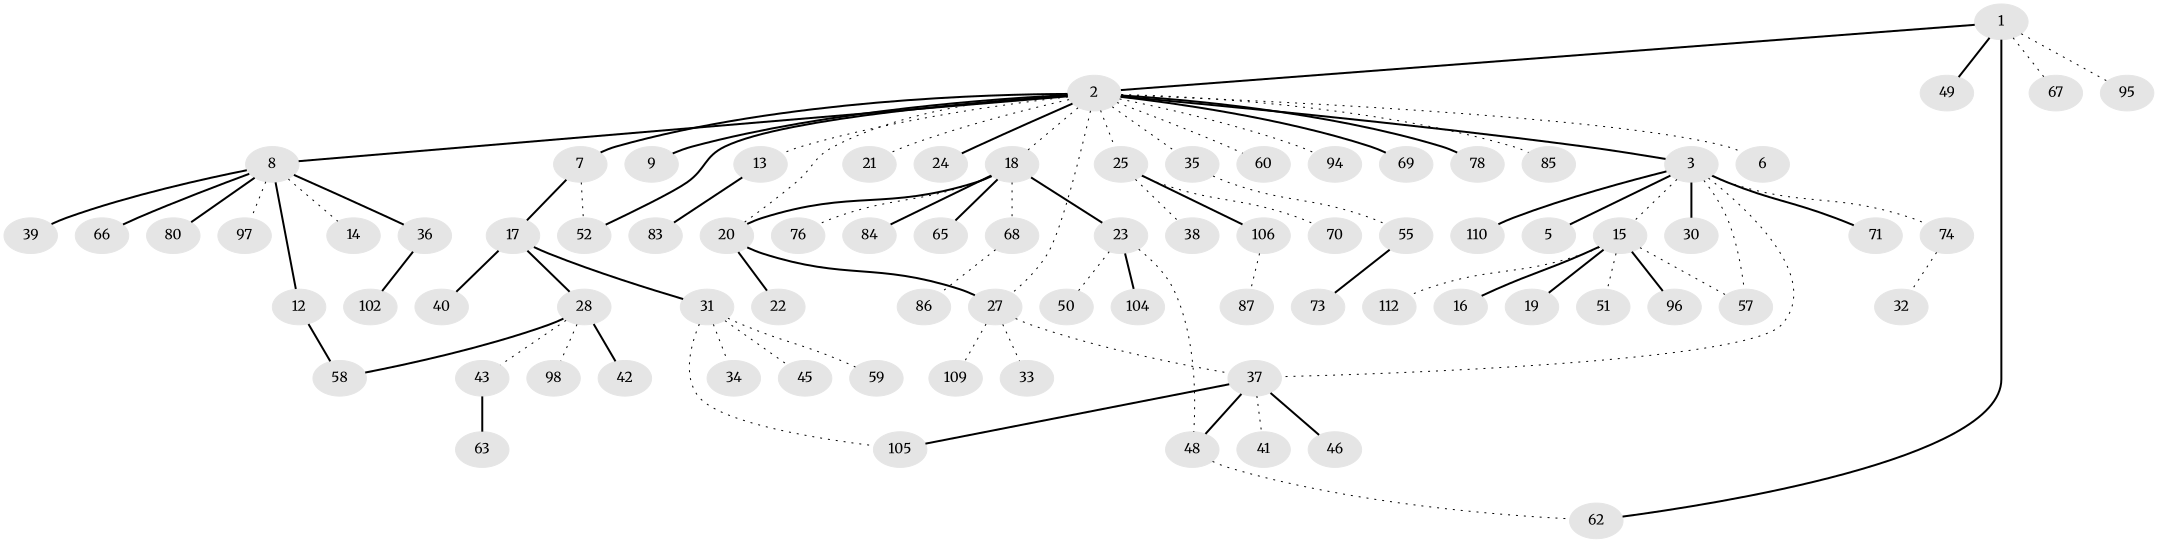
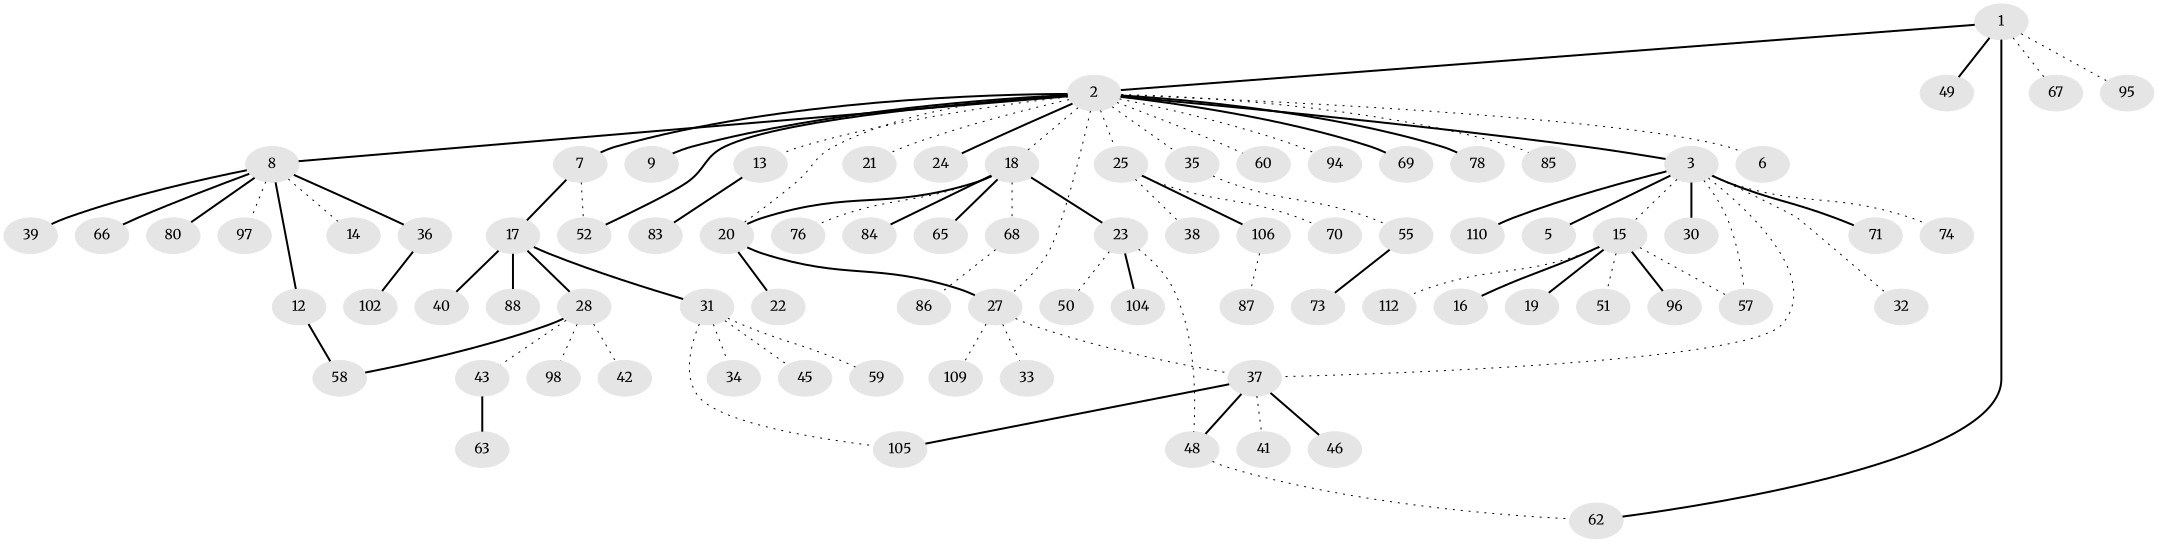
edge "74" -- "32": now "3" -- "32"
node "88": added
edge "28" -- "42": style bold -> dotted
